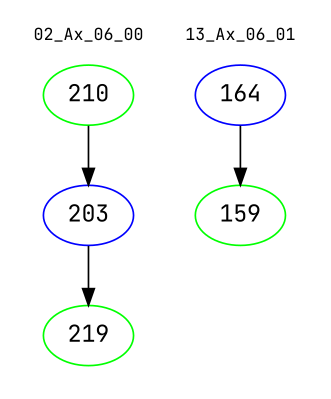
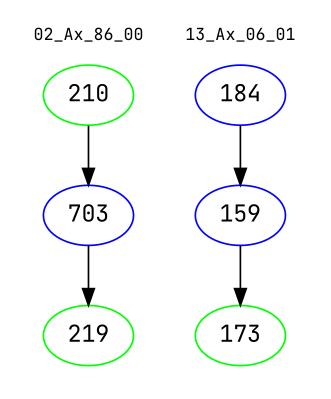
cluster "02_Ax_06_00": label "02_Ax_06_00" -> "02_Ax_86_00"
node "164": label "164" -> "184"
node "203": label "203" -> "703"
node "159": color green -> blue
node "173": added
